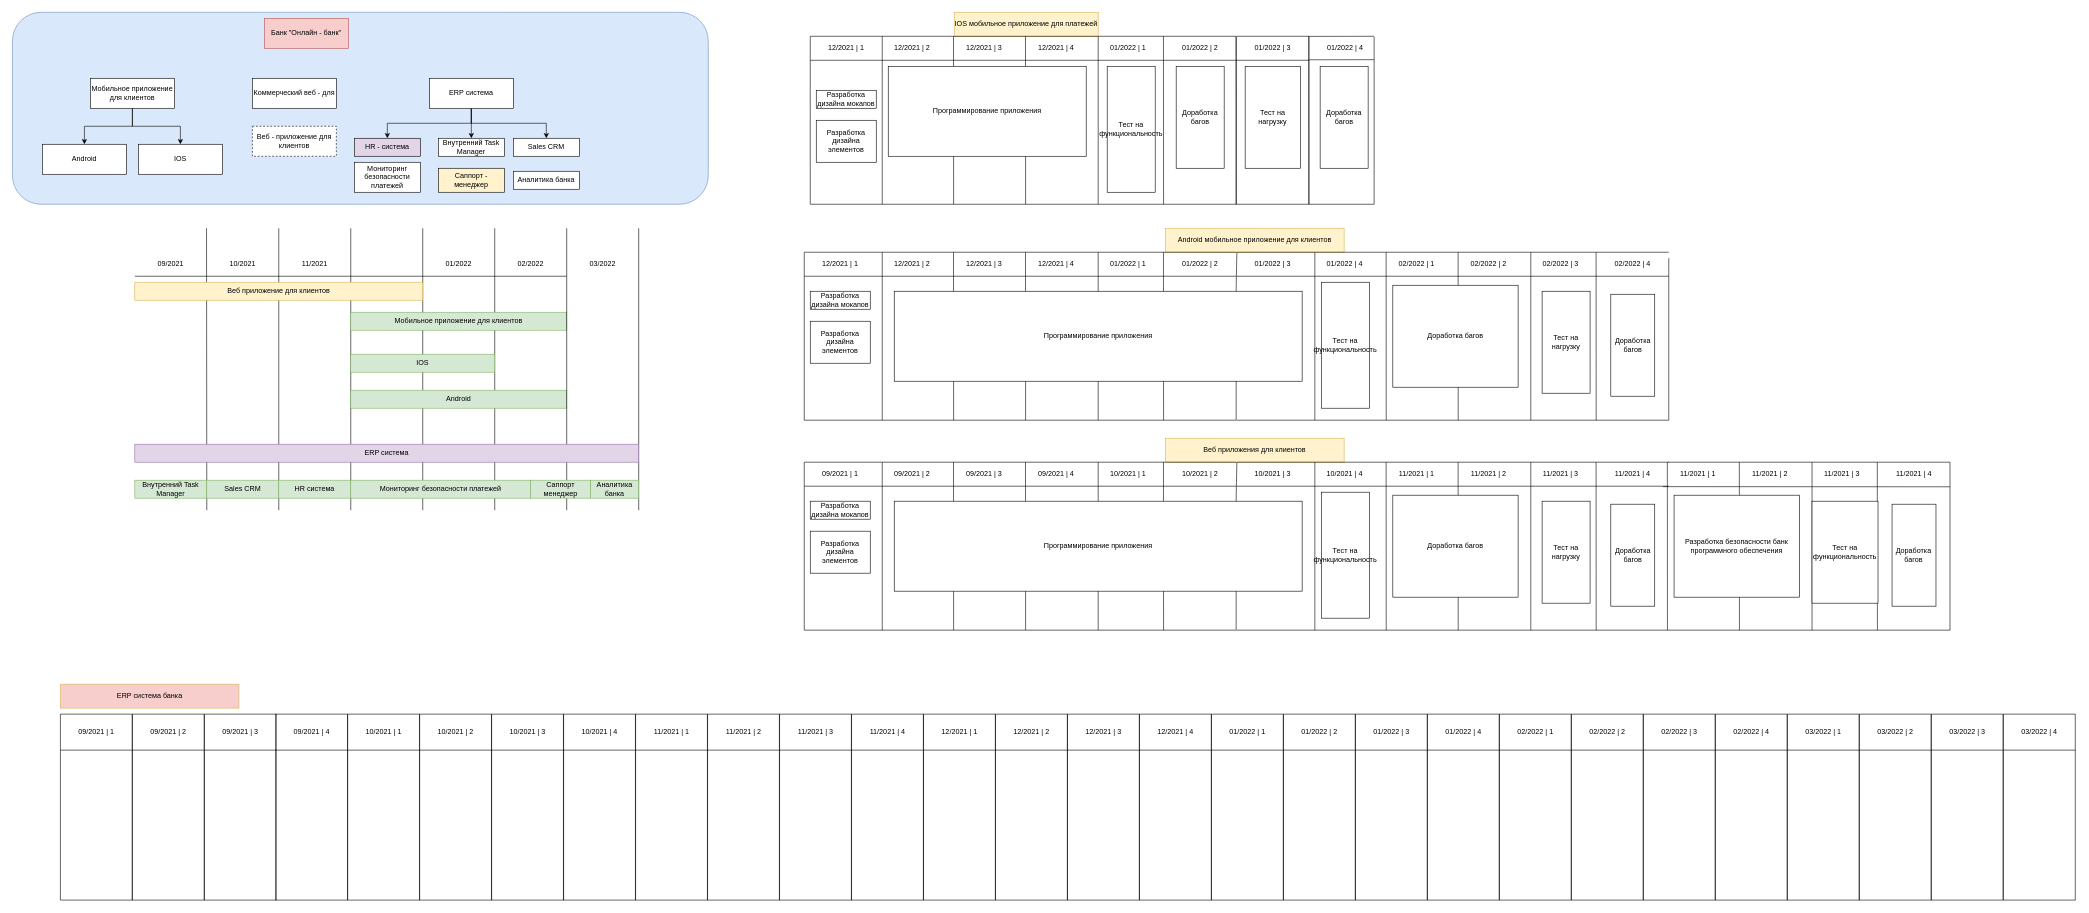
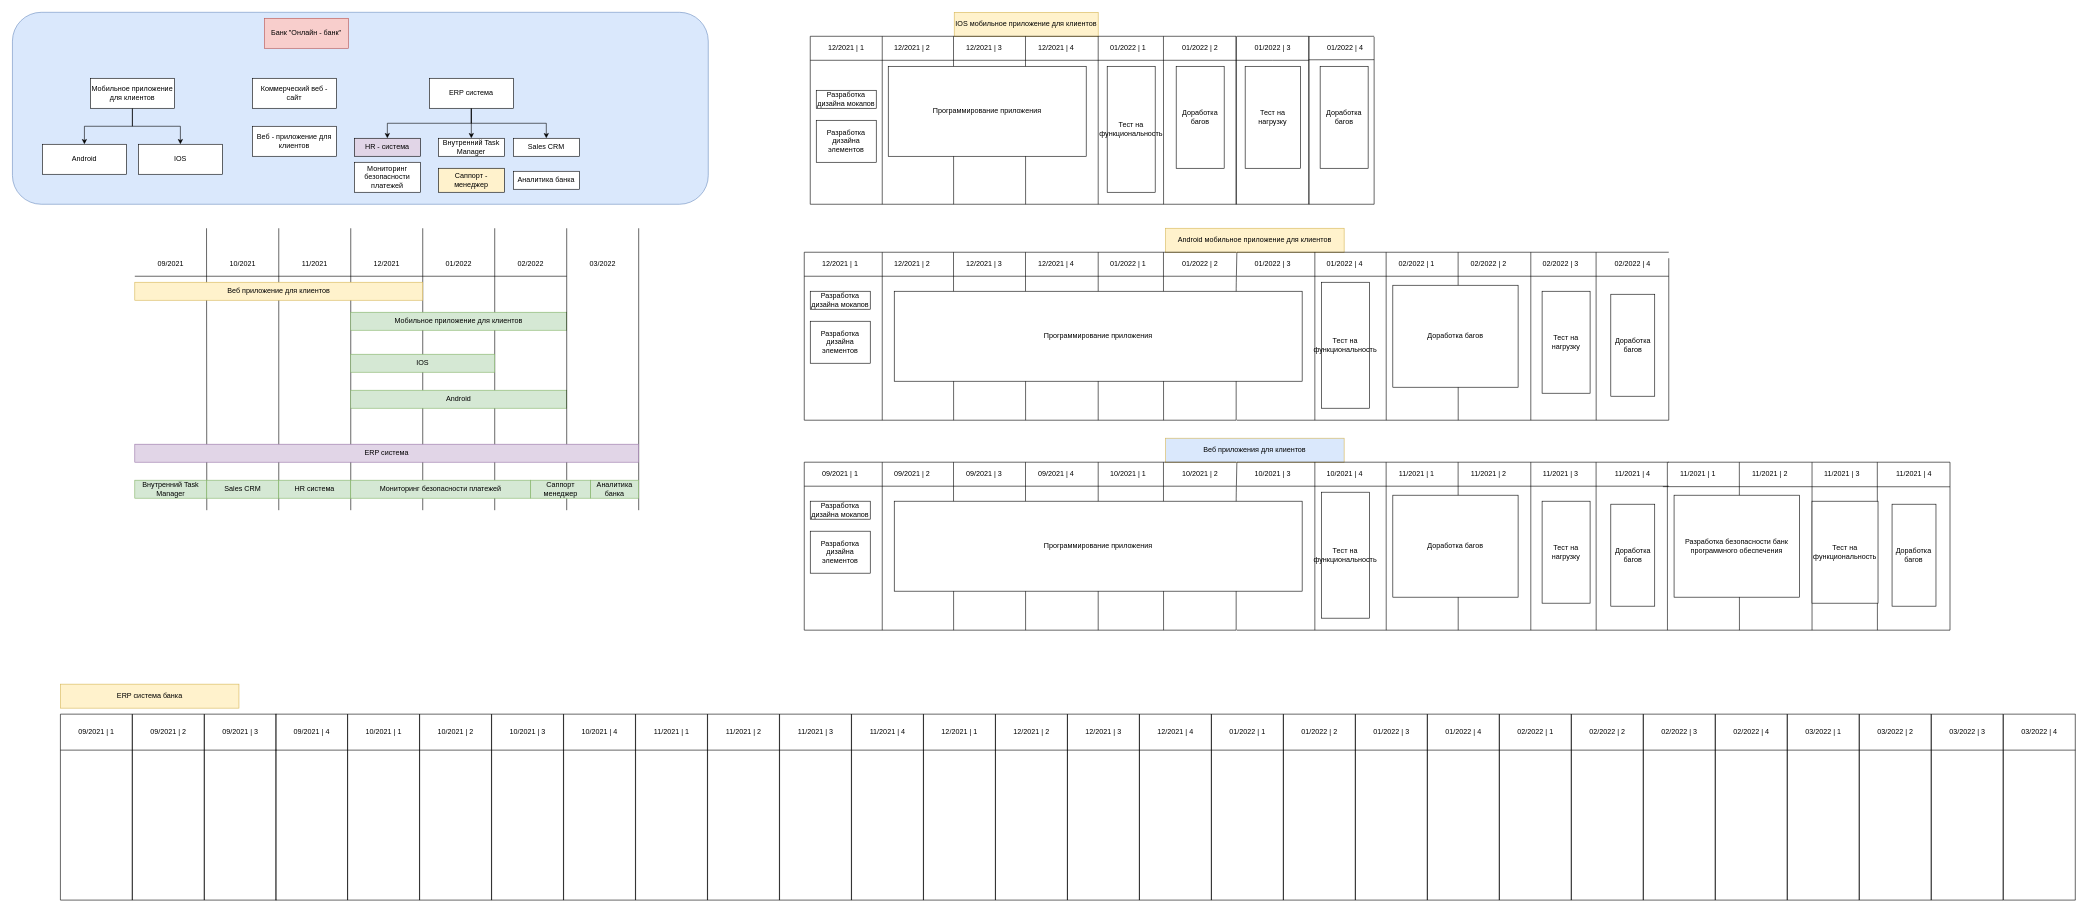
node "IOS мобильное приложение для платежей": label "IOS мобильное приложение для платежей" -> "IOS мобильное приложение для клиентов"
node "Коммерческий веб - для": label "Коммерческий веб - для" -> "Коммерческий веб - сайт"
node "Веб - приложение для клиентов": style dashed -> solid
node "12/2021": added
node "Веб приложения для клиентов": fillcolor #fff2cc -> #dae8fc
node "ERP система банка": fillcolor #f8cecc -> #fff2cc
